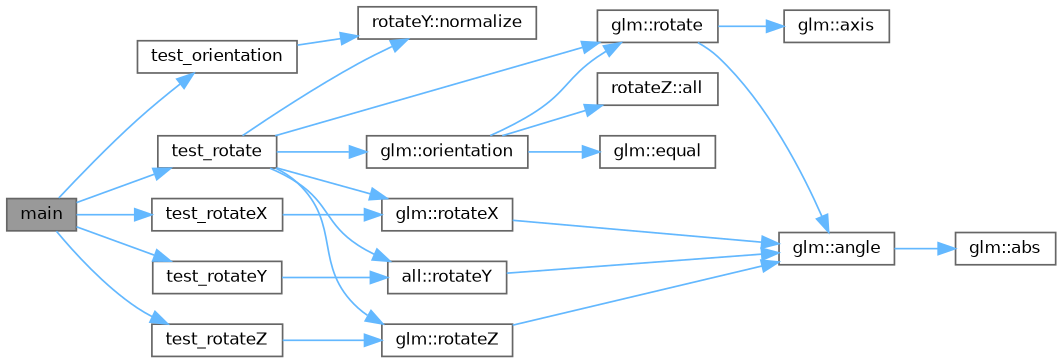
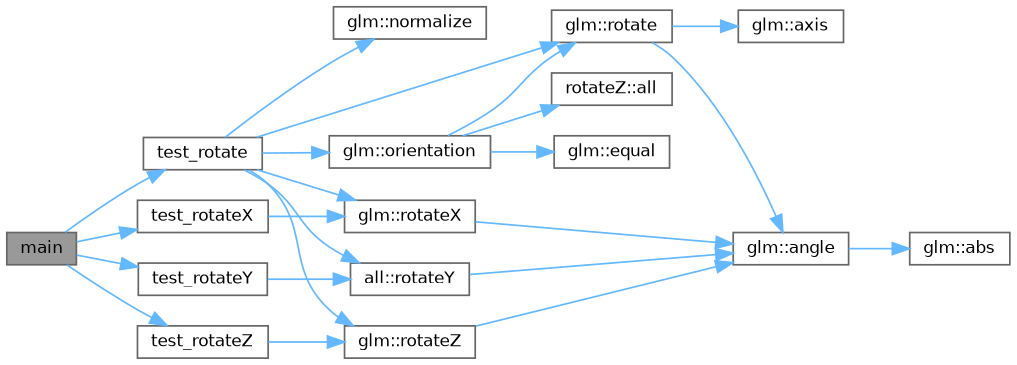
node "rotateY::normalize": label "rotateY::normalize" -> "glm::normalize"
node "test_orientation": removed
